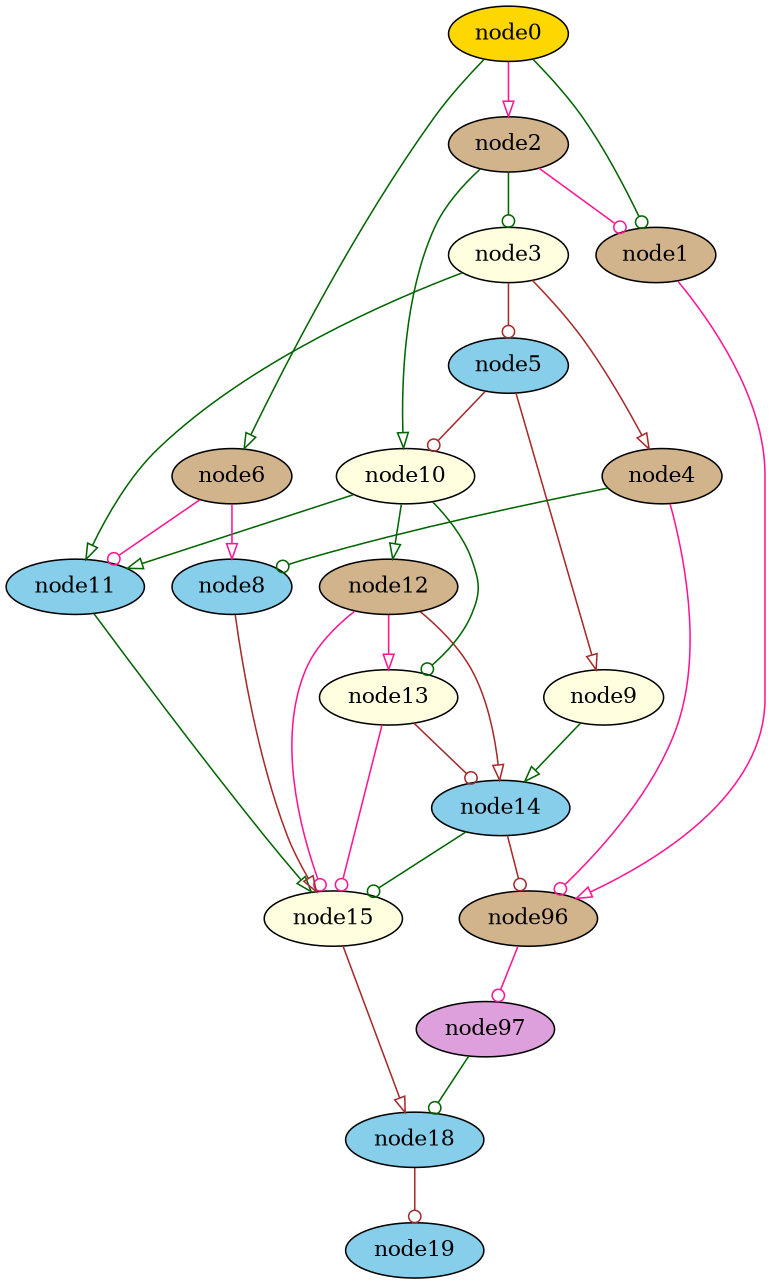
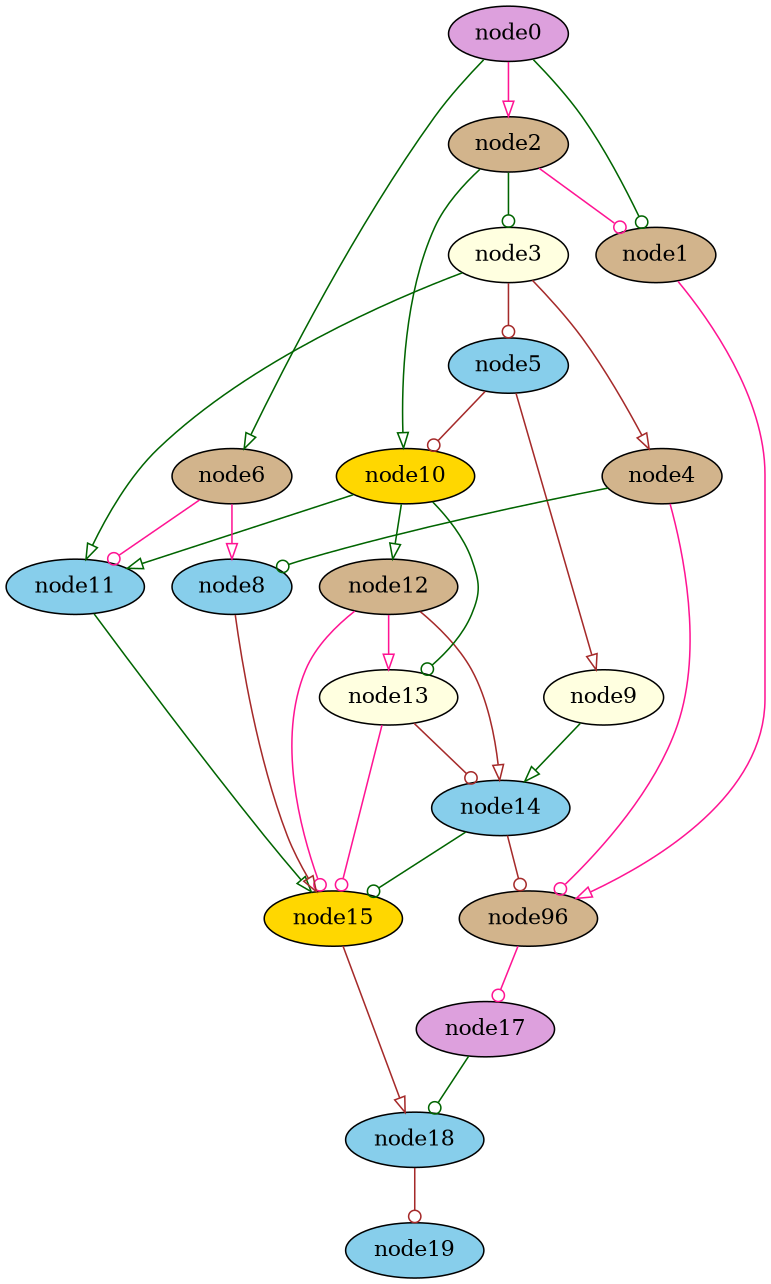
node "node0": fillcolor gold -> plum
node "node10": fillcolor lightyellow -> gold
node "node15": fillcolor lightyellow -> gold
node "node97": label "node97" -> "node17"
